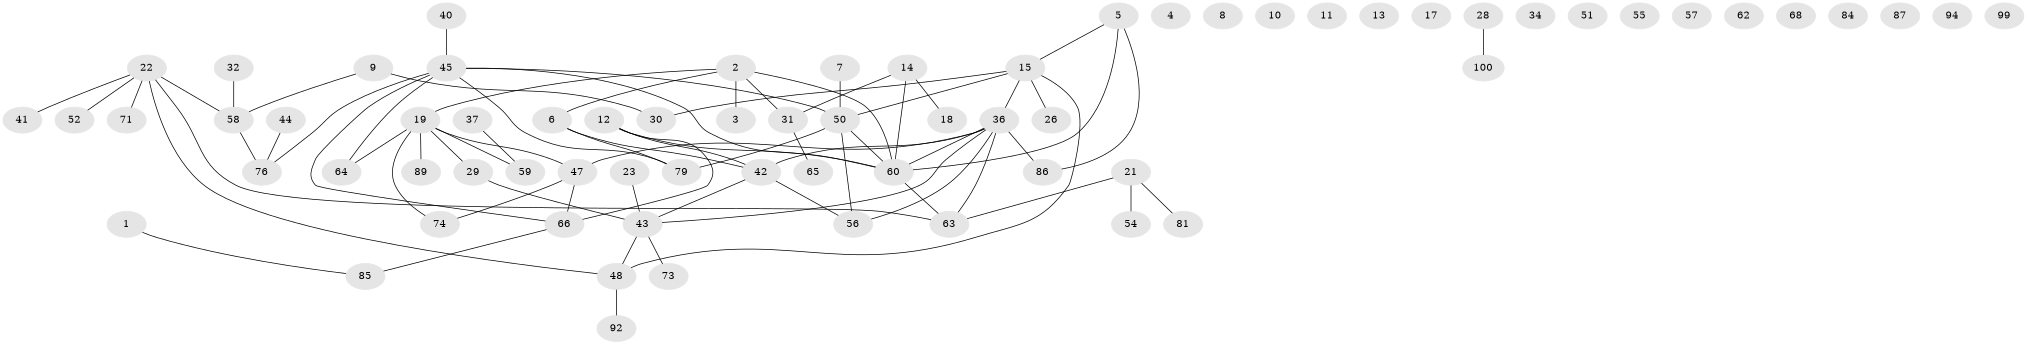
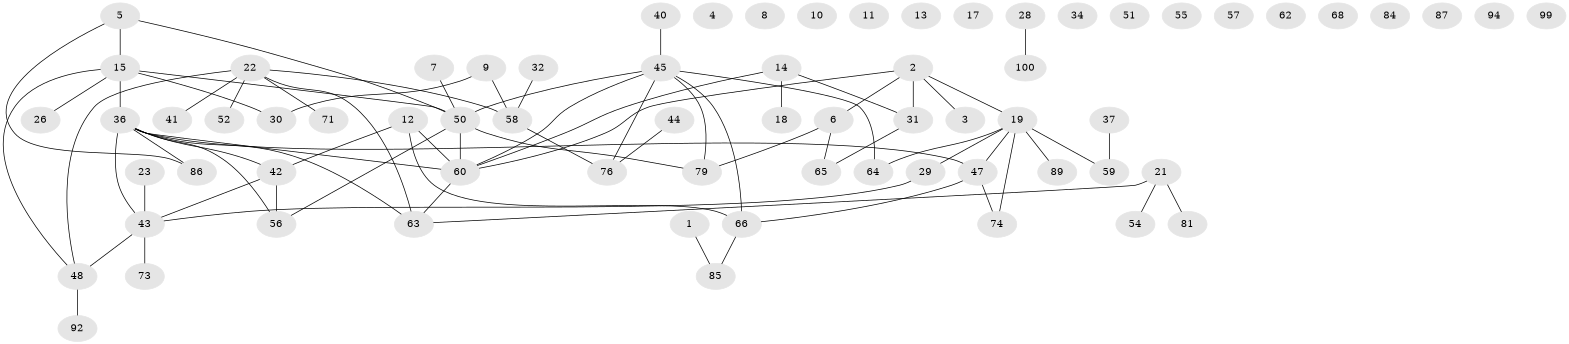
edge "5" -- "60": now "5" -- "50"
edge "6" -- "42": now "6" -- "65"
